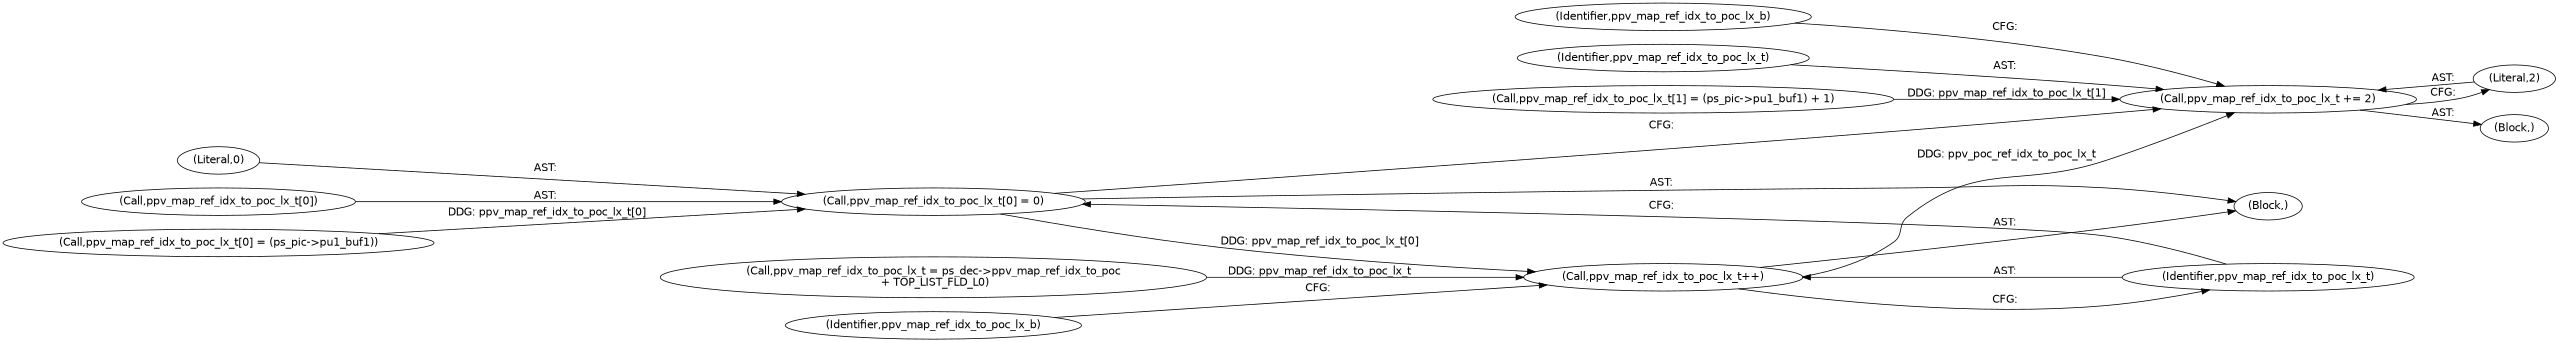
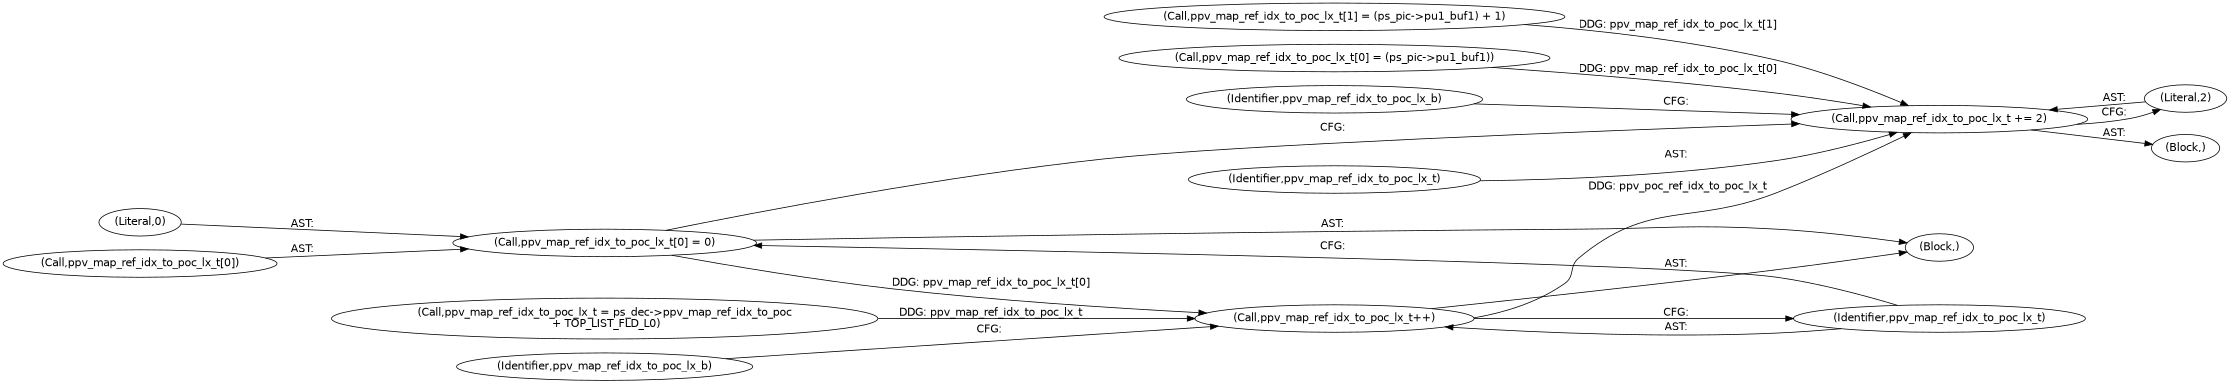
edge "(Call,ppv_map_ref_idx_to_poc_lx_t[0] = (ps_pic->pu1_buf1))" -> "(Call,ppv_map_ref_idx_to_poc_lx_t[0] = 0)": now "(Call,ppv_map_ref_idx_to_poc_lx_t[0] = (ps_pic->pu1_buf1))" -> "(Call,ppv_map_ref_idx_to_poc_lx_t += 2)"
